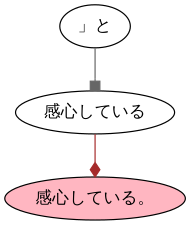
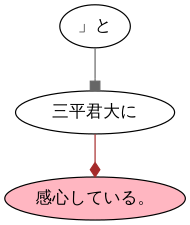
node "感心している": label "感心している" -> "三平君大に"
